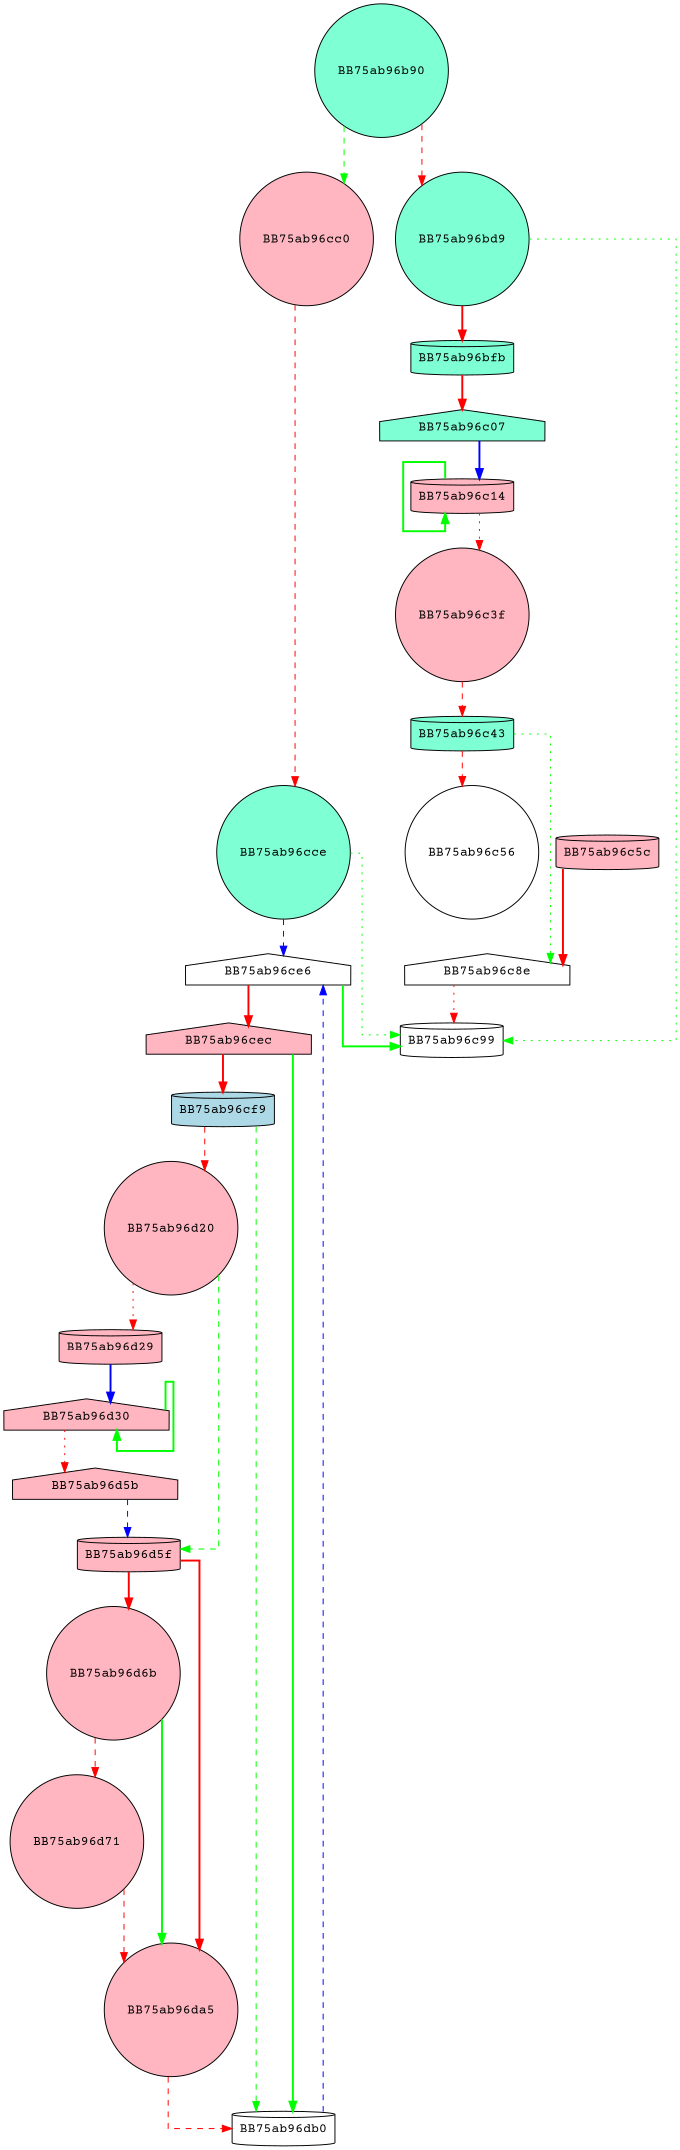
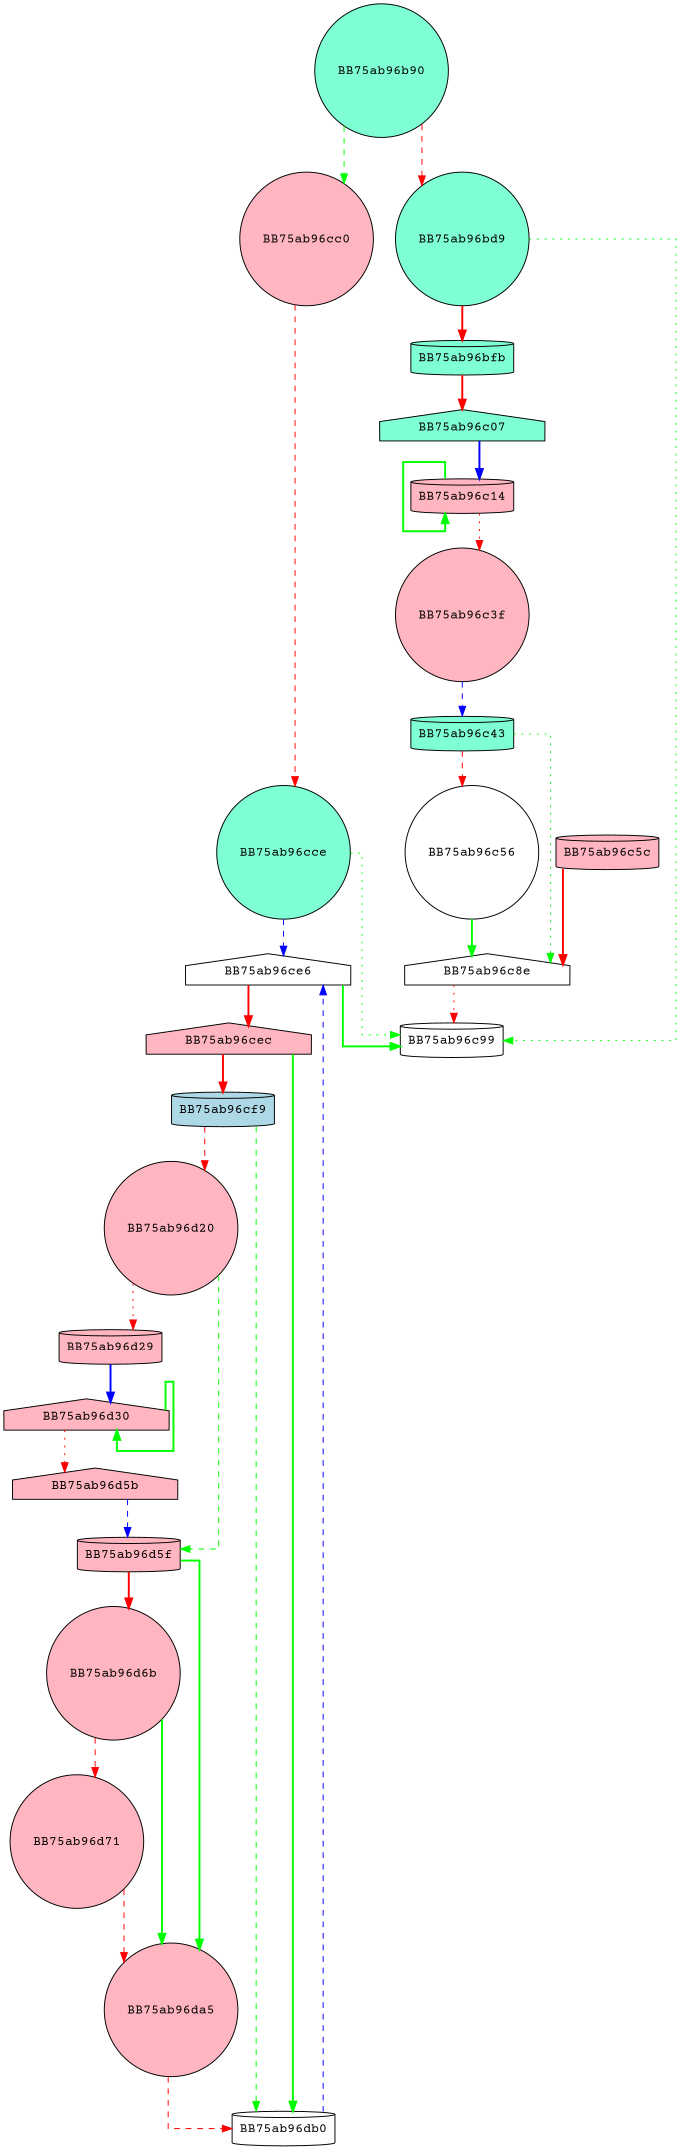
edge "BB75ab96c3f" -> "BB75ab96c43": color red -> blue
edge "BB75ab96c56" -> "BB75ab96c8e": added
edge "BB75ab96d5f" -> "BB75ab96da5": color red -> green
